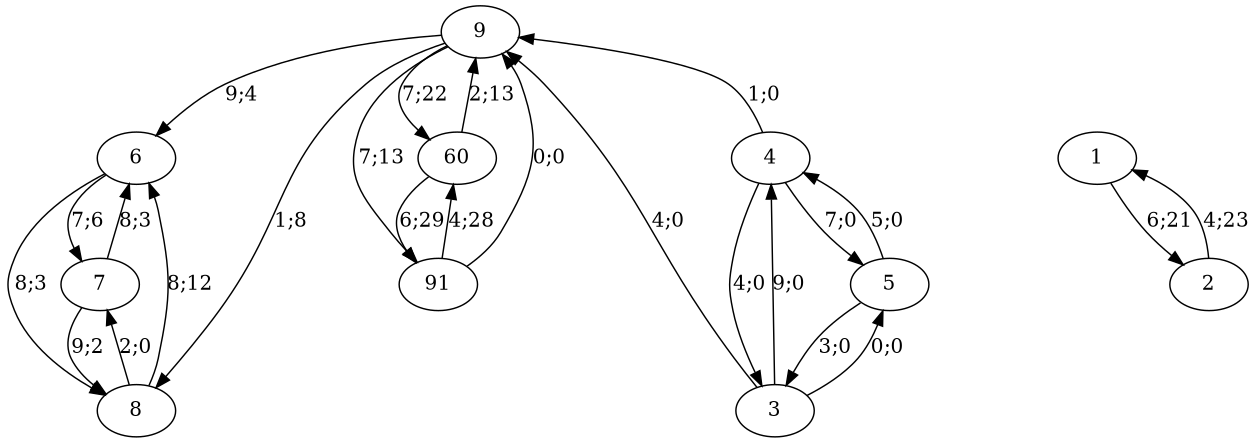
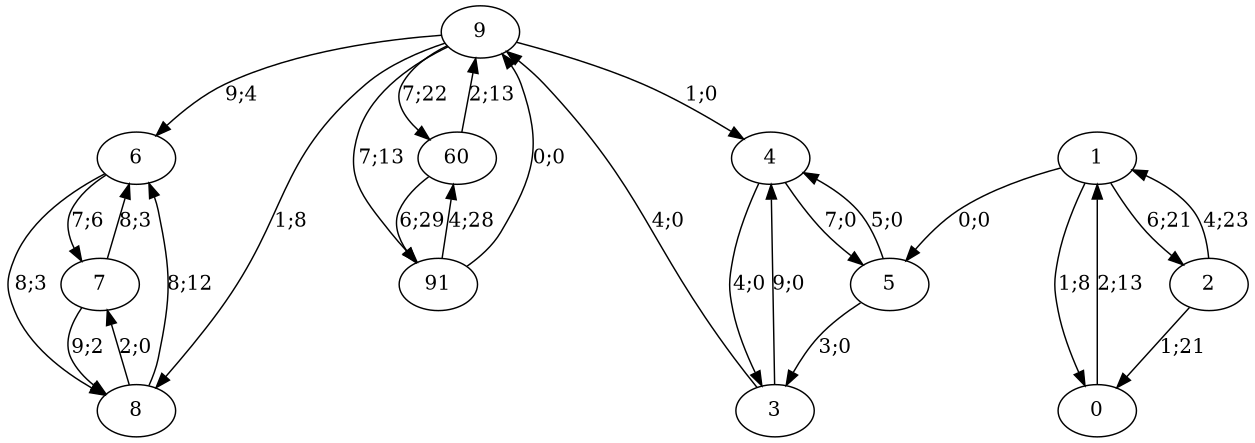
edge "4" -> "9": reversed
edge "3" -> "5": now "1" -> "5"
node "0": added
